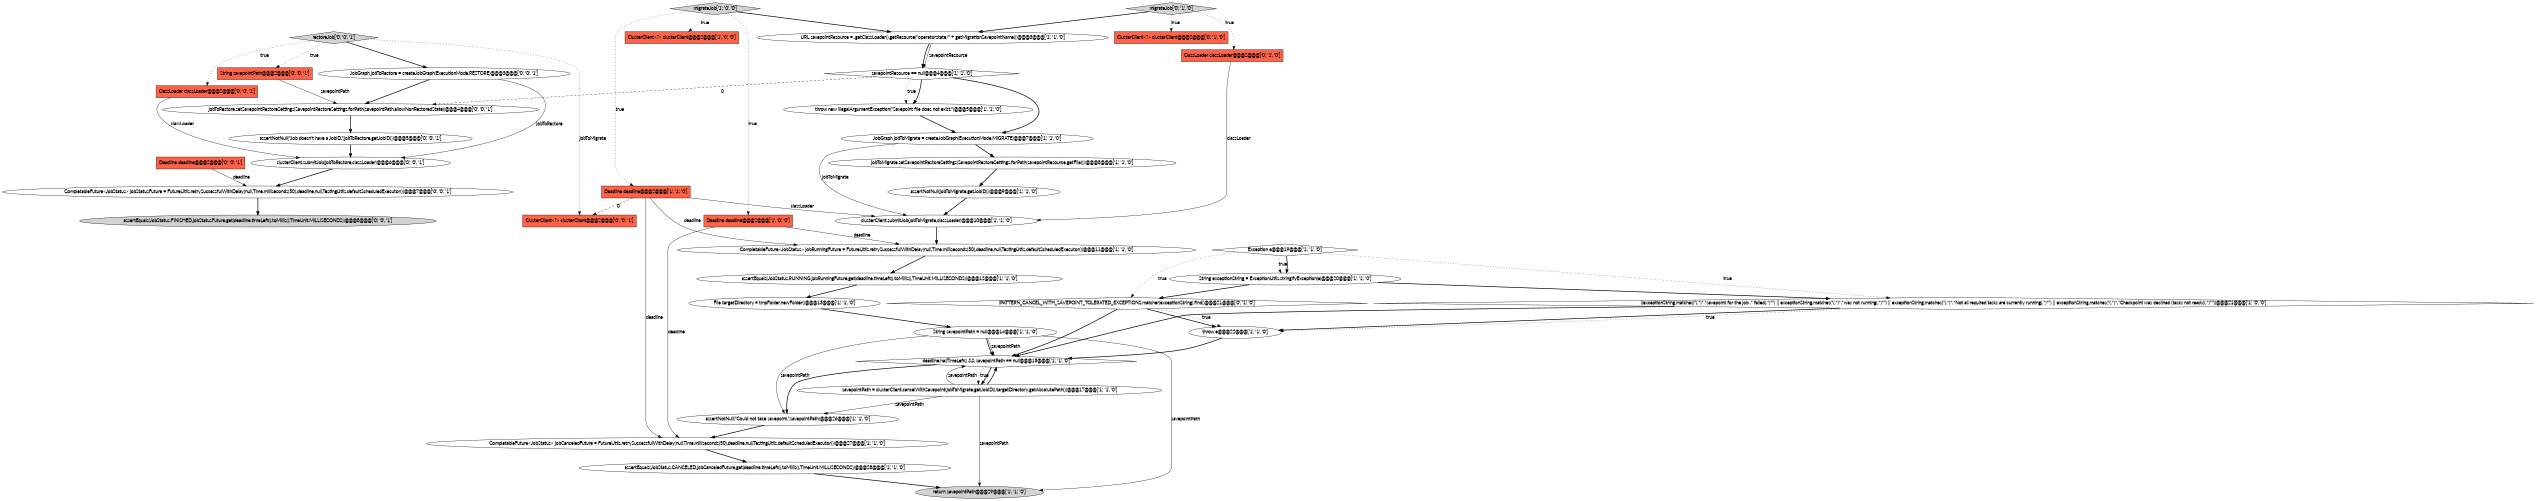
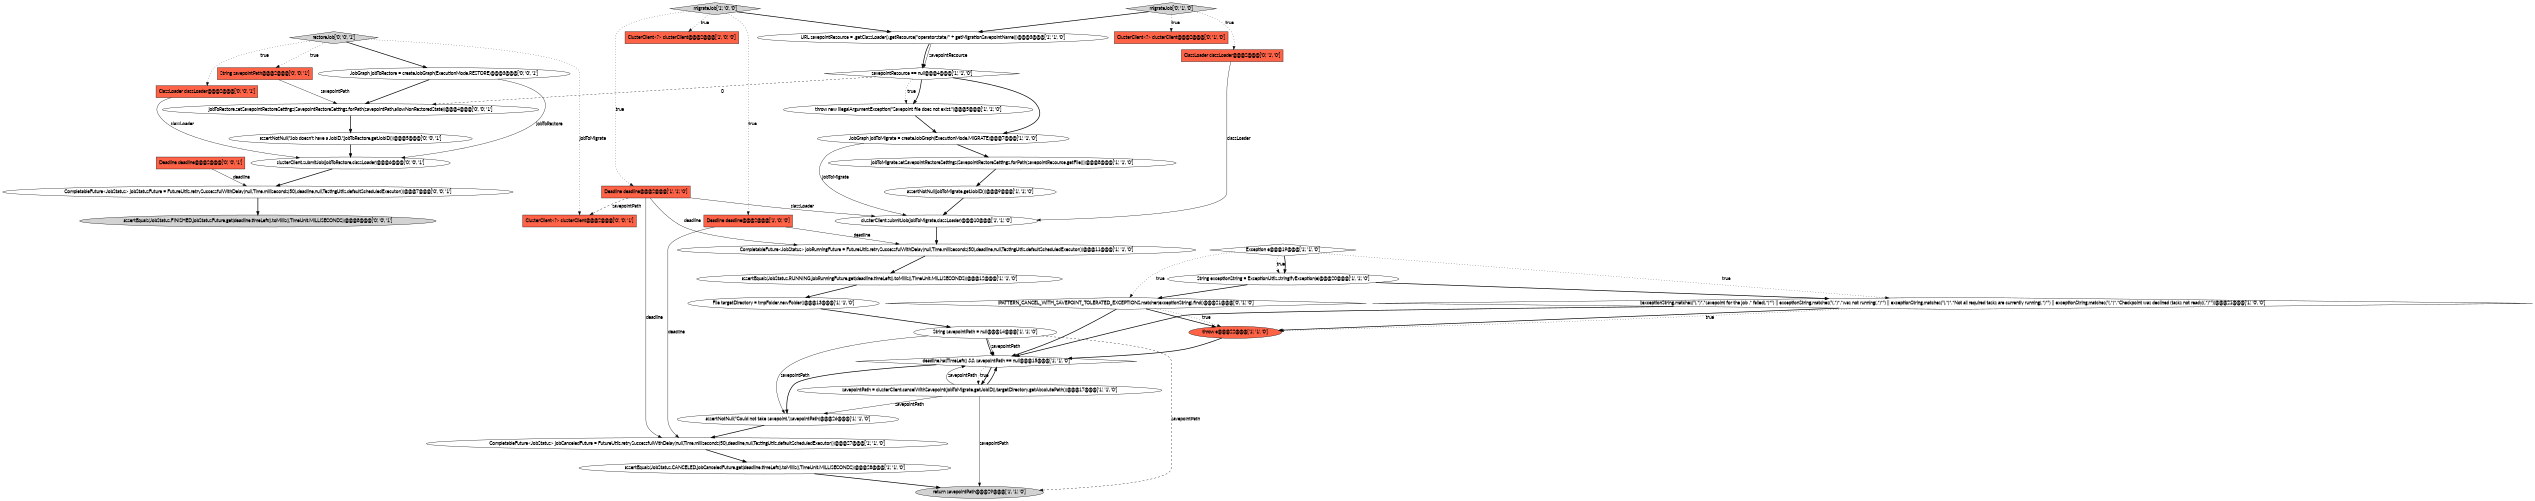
edge "Deadline deadline@@@2@@@['1', '1', '0']" -> "ClusterClient<?> clusterClient@@@2@@@['0', '0', '1']": label "0" -> "savepointPath"
node "throw e@@@22@@@['1', '1', '0']": fillcolor white -> tomato
edge "String savepointPath = null@@@14@@@['1', '1', '0']" -> "return savepointPath@@@29@@@['1', '1', '0']": style solid -> dashed
